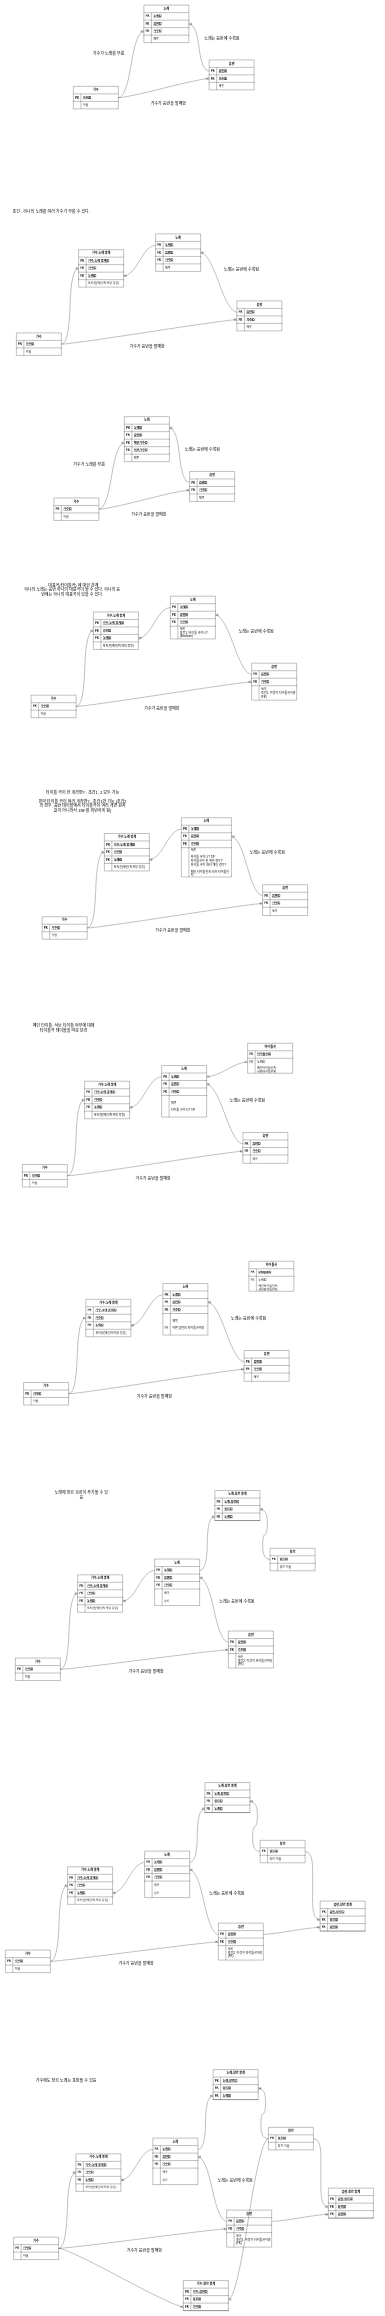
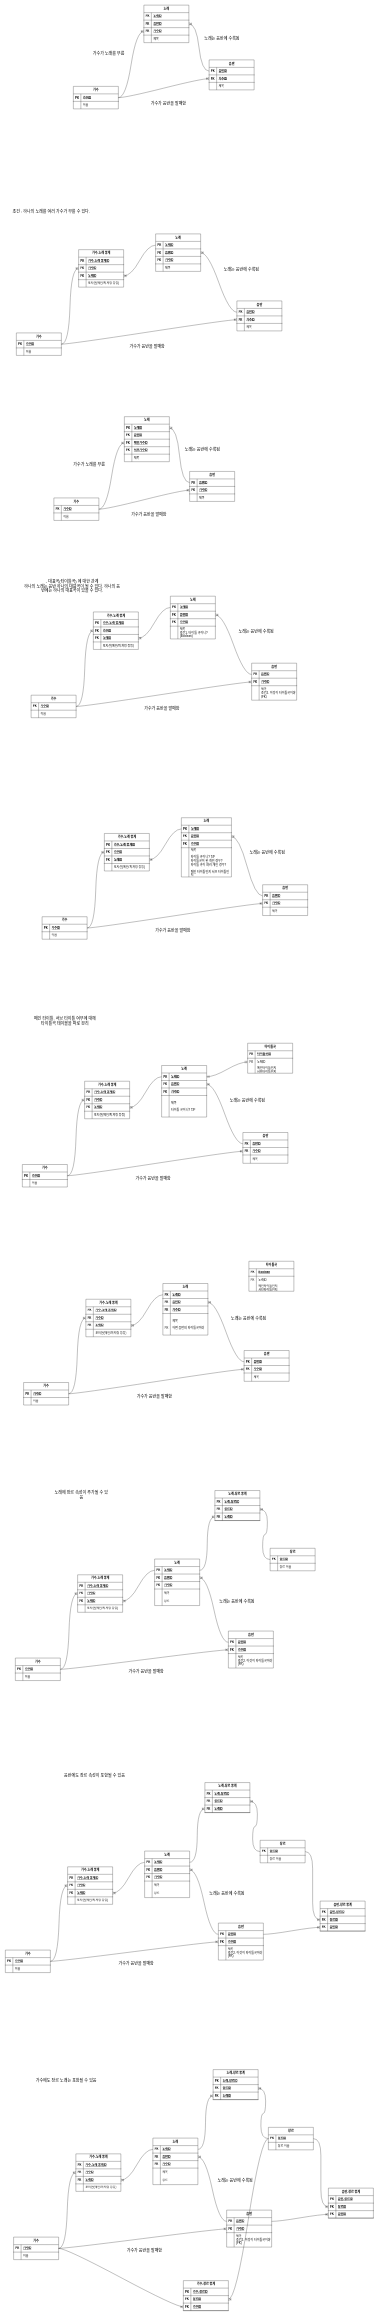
node "- 대표곡(타이틀곡) 에 대한 관계 하나의 노래는 음반 하나의 대표곡이 될 수 있다. 하나의 음반에는 하나의 대표곡이 있을 수 있다.": moved (72, 590) -> (72, 586)
node "타이틀 곡이 한 개라면? : 조건1, 2 모두 가능 만약 타이틀 곡이 여러 개라면? : 조건1만 가능 (조건2의 경우, 음반 테이블에서 타이틀곡이 여러 개면 원자값이 아니라서 1NF를 위반하게 됨)": removed
node "메인 타이틀, 서브 타이틀 여부에 대해 타이틀곡 테이블을 따로 분리": moved (64, 1028) -> (65, 1021)
node "UniqueID": label "UniqueID" -> "Boolean"
node "음반에도 장르 속성이 포함될 수 있음": added
node "가수-음반ID": label "가수-음반ID" -> "가수-장르ID"
